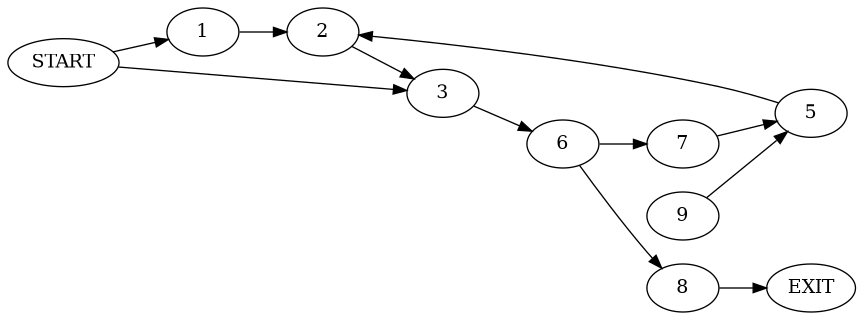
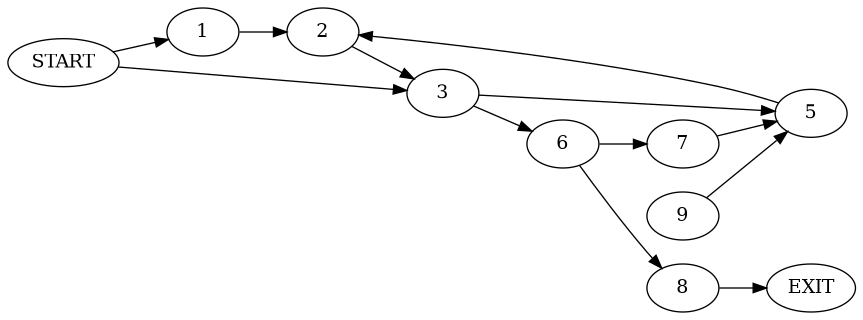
edge "3" -> "5": added
